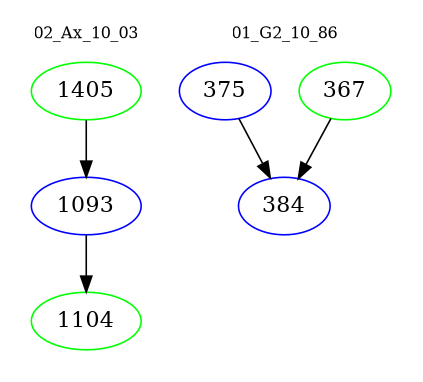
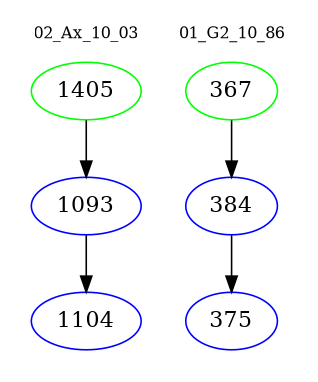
edge "375" -> "384": reversed
node "1104": color green -> blue
